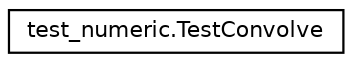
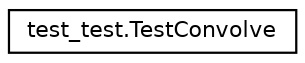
node "test_numeric.TestConvolve": label "test_numeric.TestConvolve" -> "test_test.TestConvolve"
